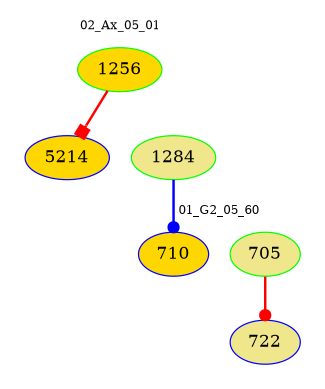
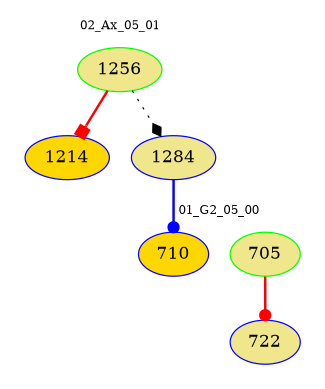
node "1256": fillcolor gold -> khaki
edge "1256" -> "1284": added
node "5214": label "5214" -> "1214"
node "1284": color green -> blue
cluster "01_G2_05_60": label "01_G2_05_60" -> "01_G2_05_00"
